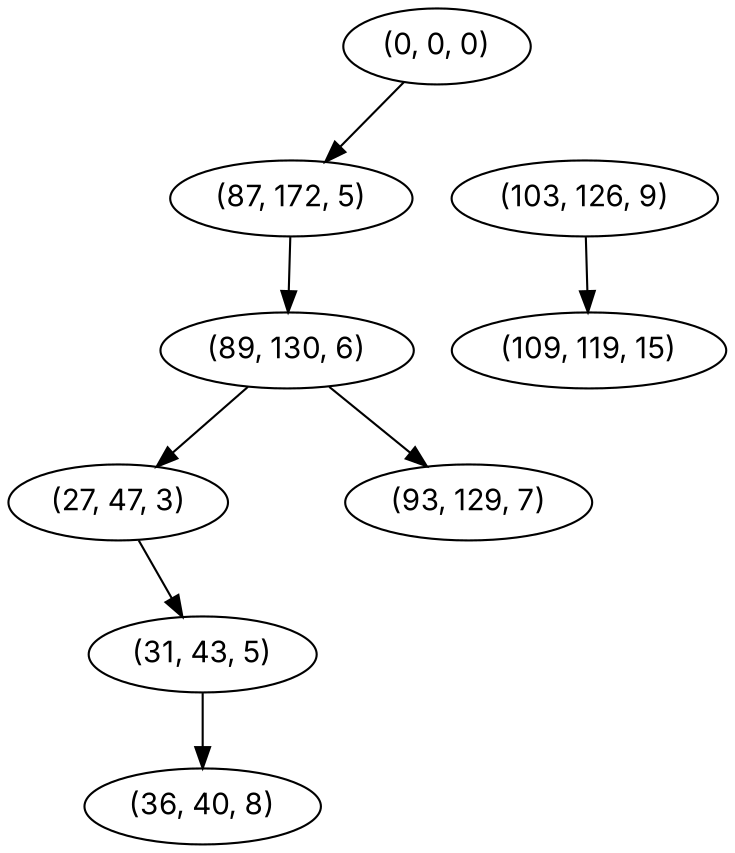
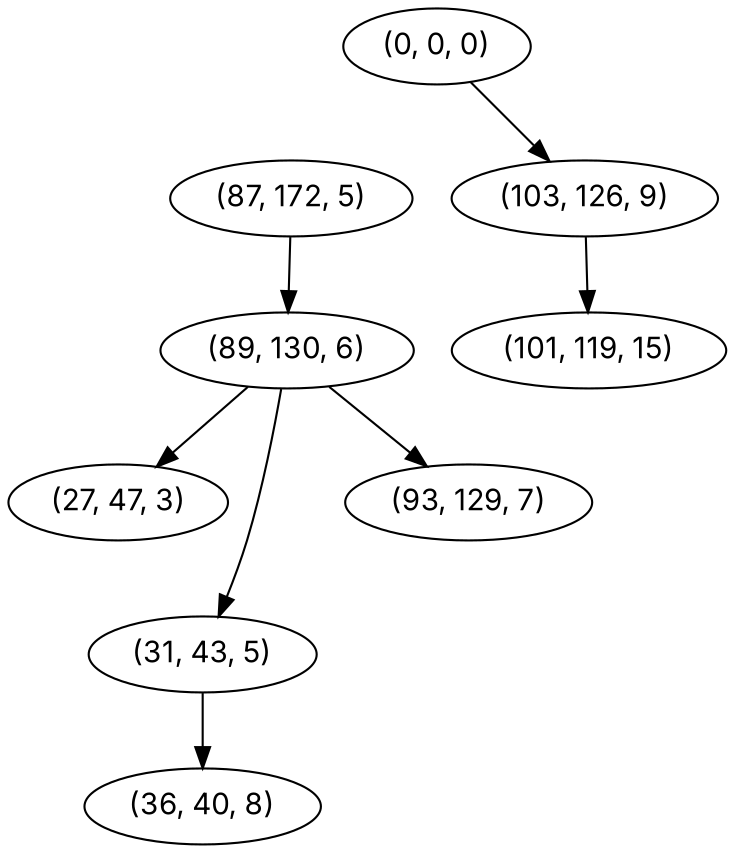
edge "(0, 0, 0)" -> "(87, 172, 5)": now "(0, 0, 0)" -> "(103, 126, 9)"
node "(109, 119, 15)": label "(109, 119, 15)" -> "(101, 119, 15)"
edge "(27, 47, 3)" -> "(31, 43, 5)": now "(89, 130, 6)" -> "(31, 43, 5)"
